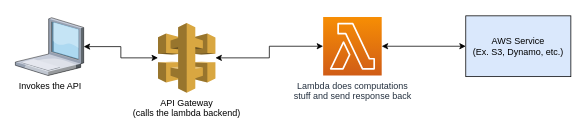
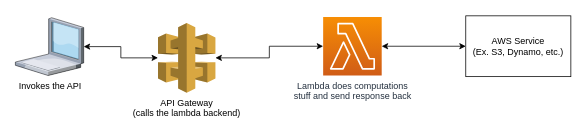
node "AWS Service (Ex. S3, Dynamo, etc.)": fillcolor #dae8fc -> #ffffff
